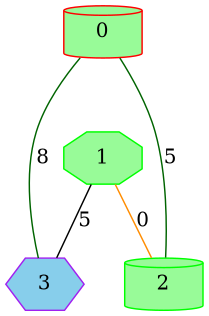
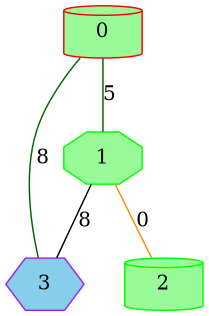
edge "0" -- "2": now "0" -- "1"
edge "1" -- "3": label "5" -> "8"
